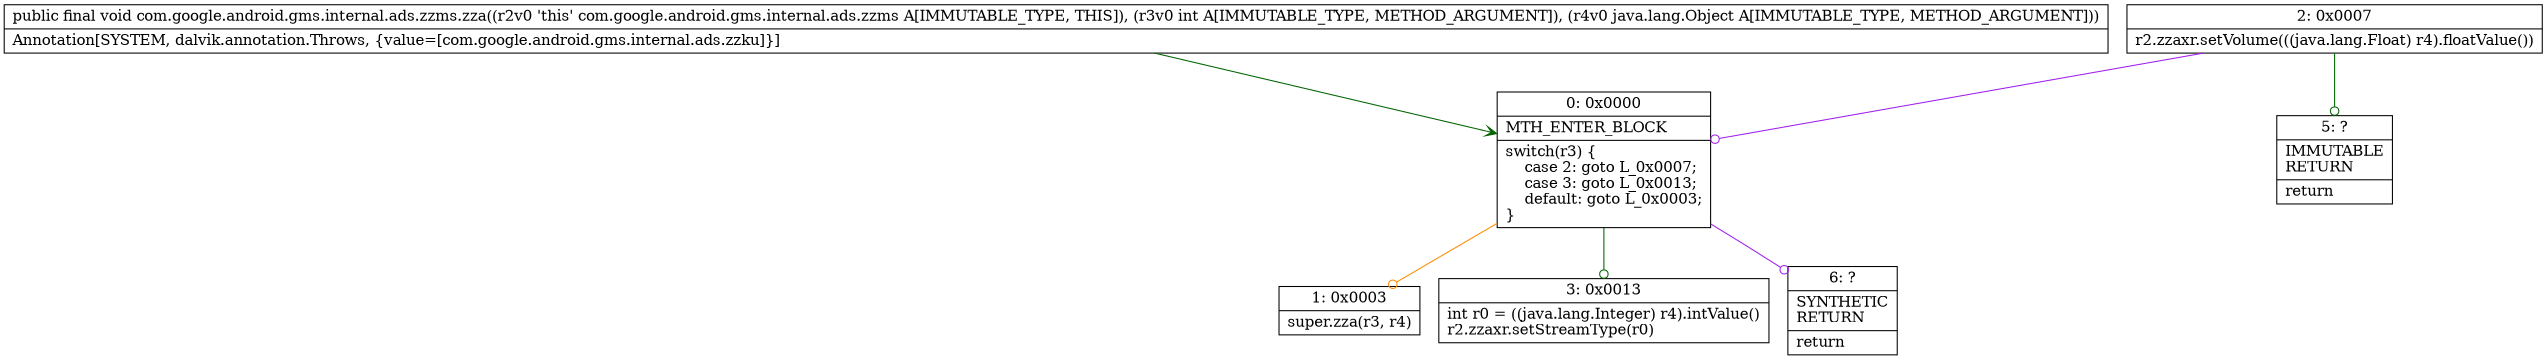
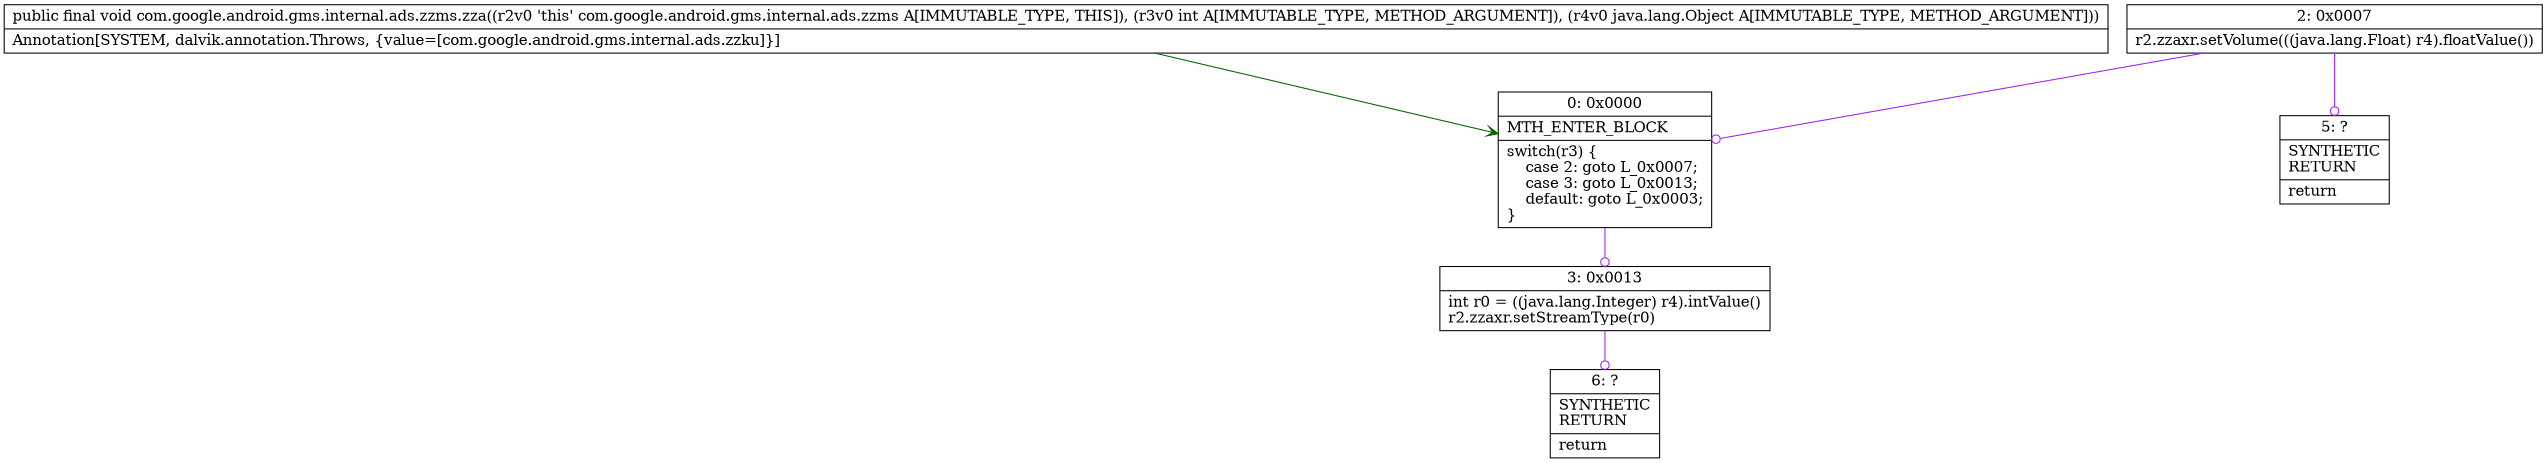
edge "2: 0x0007" -> "5: ?": color darkgreen -> purple
node "5: ?": text "IMMUTABLE" -> "SYNTHETIC"
edge "0: 0x0000" -> "6: ?": now "3: 0x0013" -> "6: ?"
edge "0: 0x0000" -> "3: 0x0013": color darkgreen -> purple
node "1: 0x0003": removed
